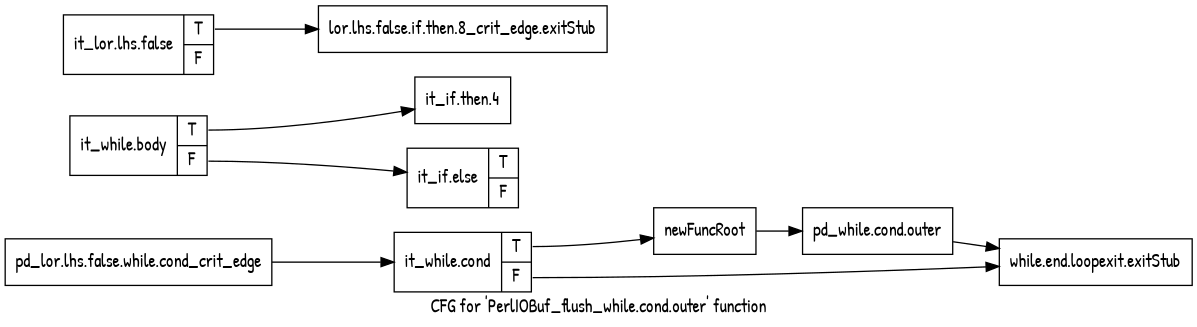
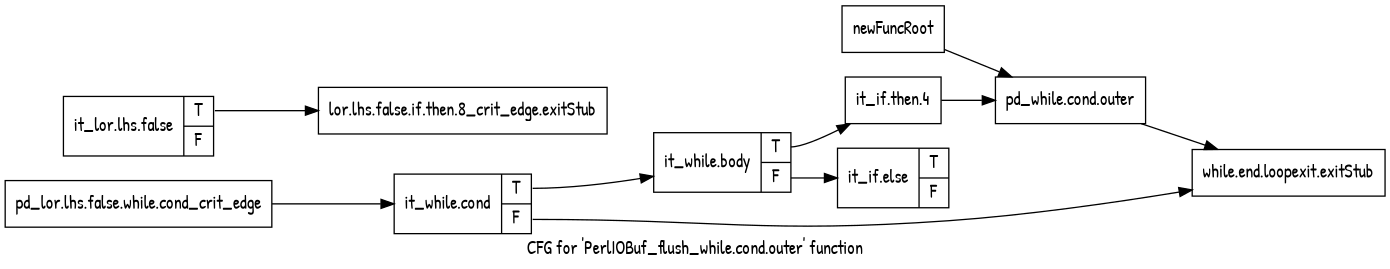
edge "it_if.then.4" -> "pd_while.cond.outer": added
edge "it_while.cond" -> "newFuncRoot": now "it_while.cond" -> "it_while.body"
